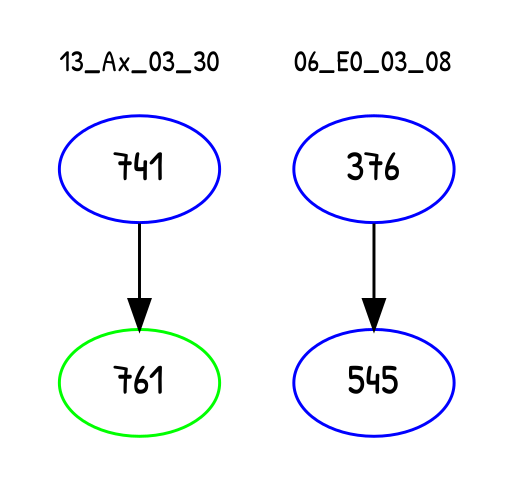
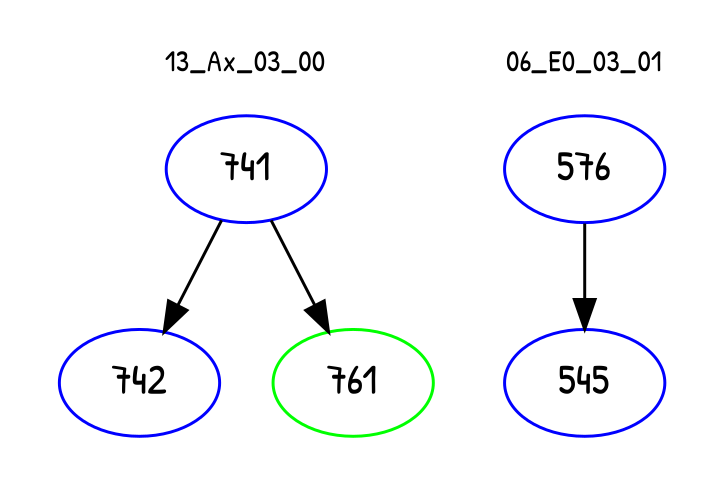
cluster "13_Ax_03_30": label "13_Ax_03_30" -> "13_Ax_03_00"
cluster "06_E0_03_08": label "06_E0_03_08" -> "06_E0_03_01"
node "376": label "376" -> "576"
node "742": added
